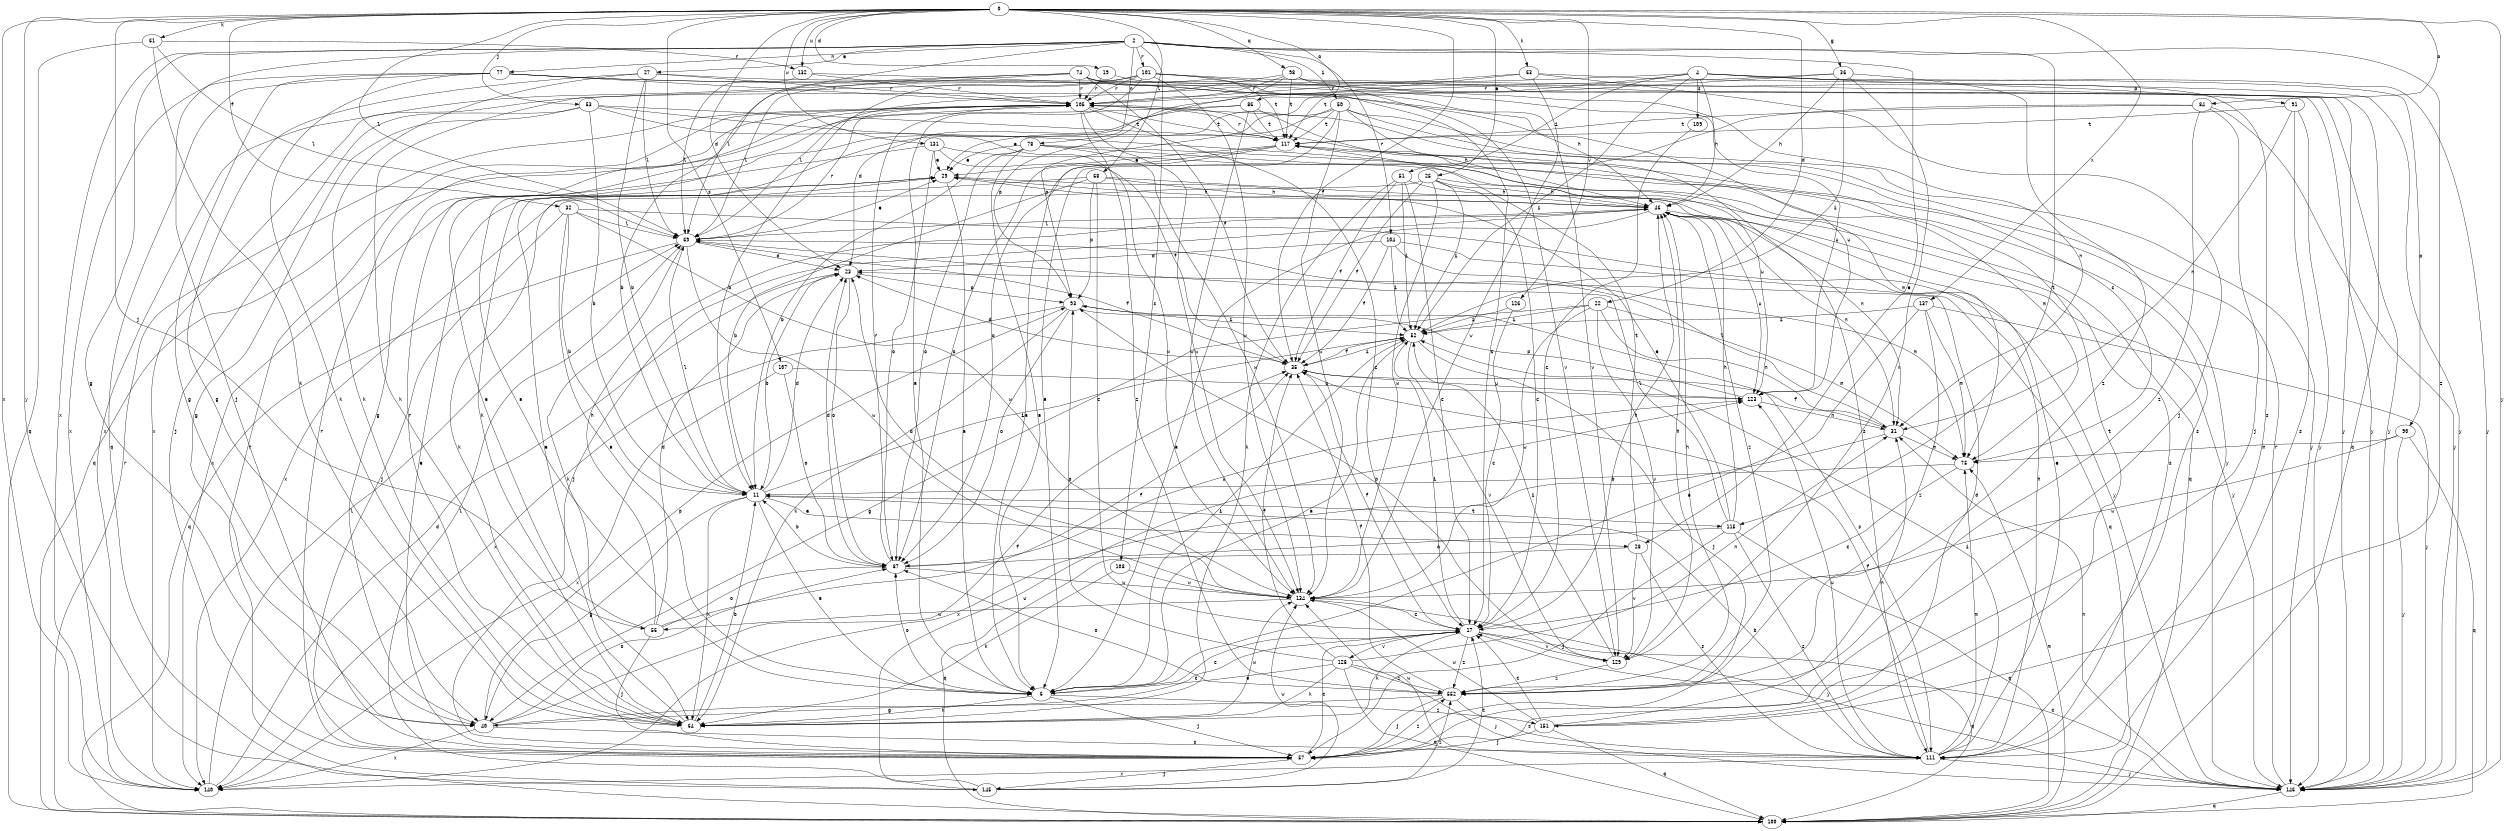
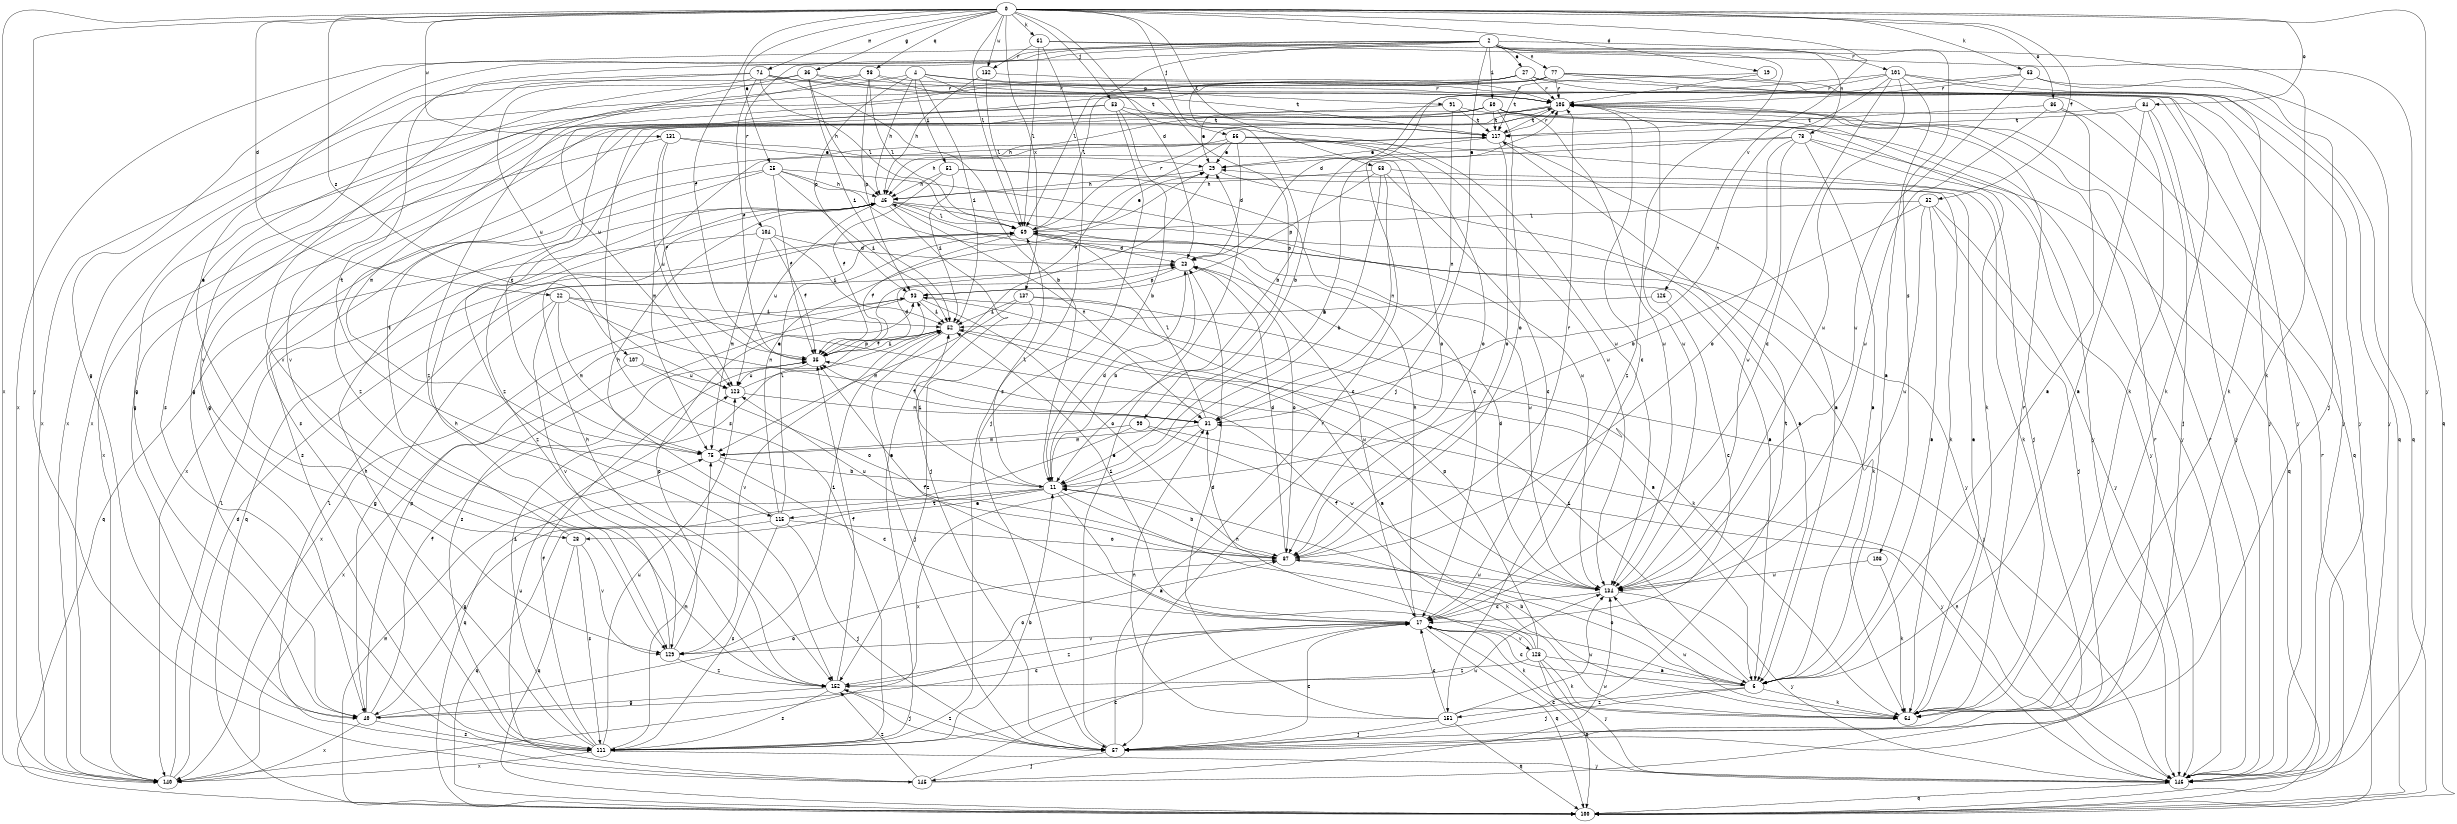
edge "0" -> "74": added, label "m"
node "109": removed
edge "86" -> "111": now "61" -> "111"
edge "134" -> "56": reversed
node "552": label "552" -> "152"
